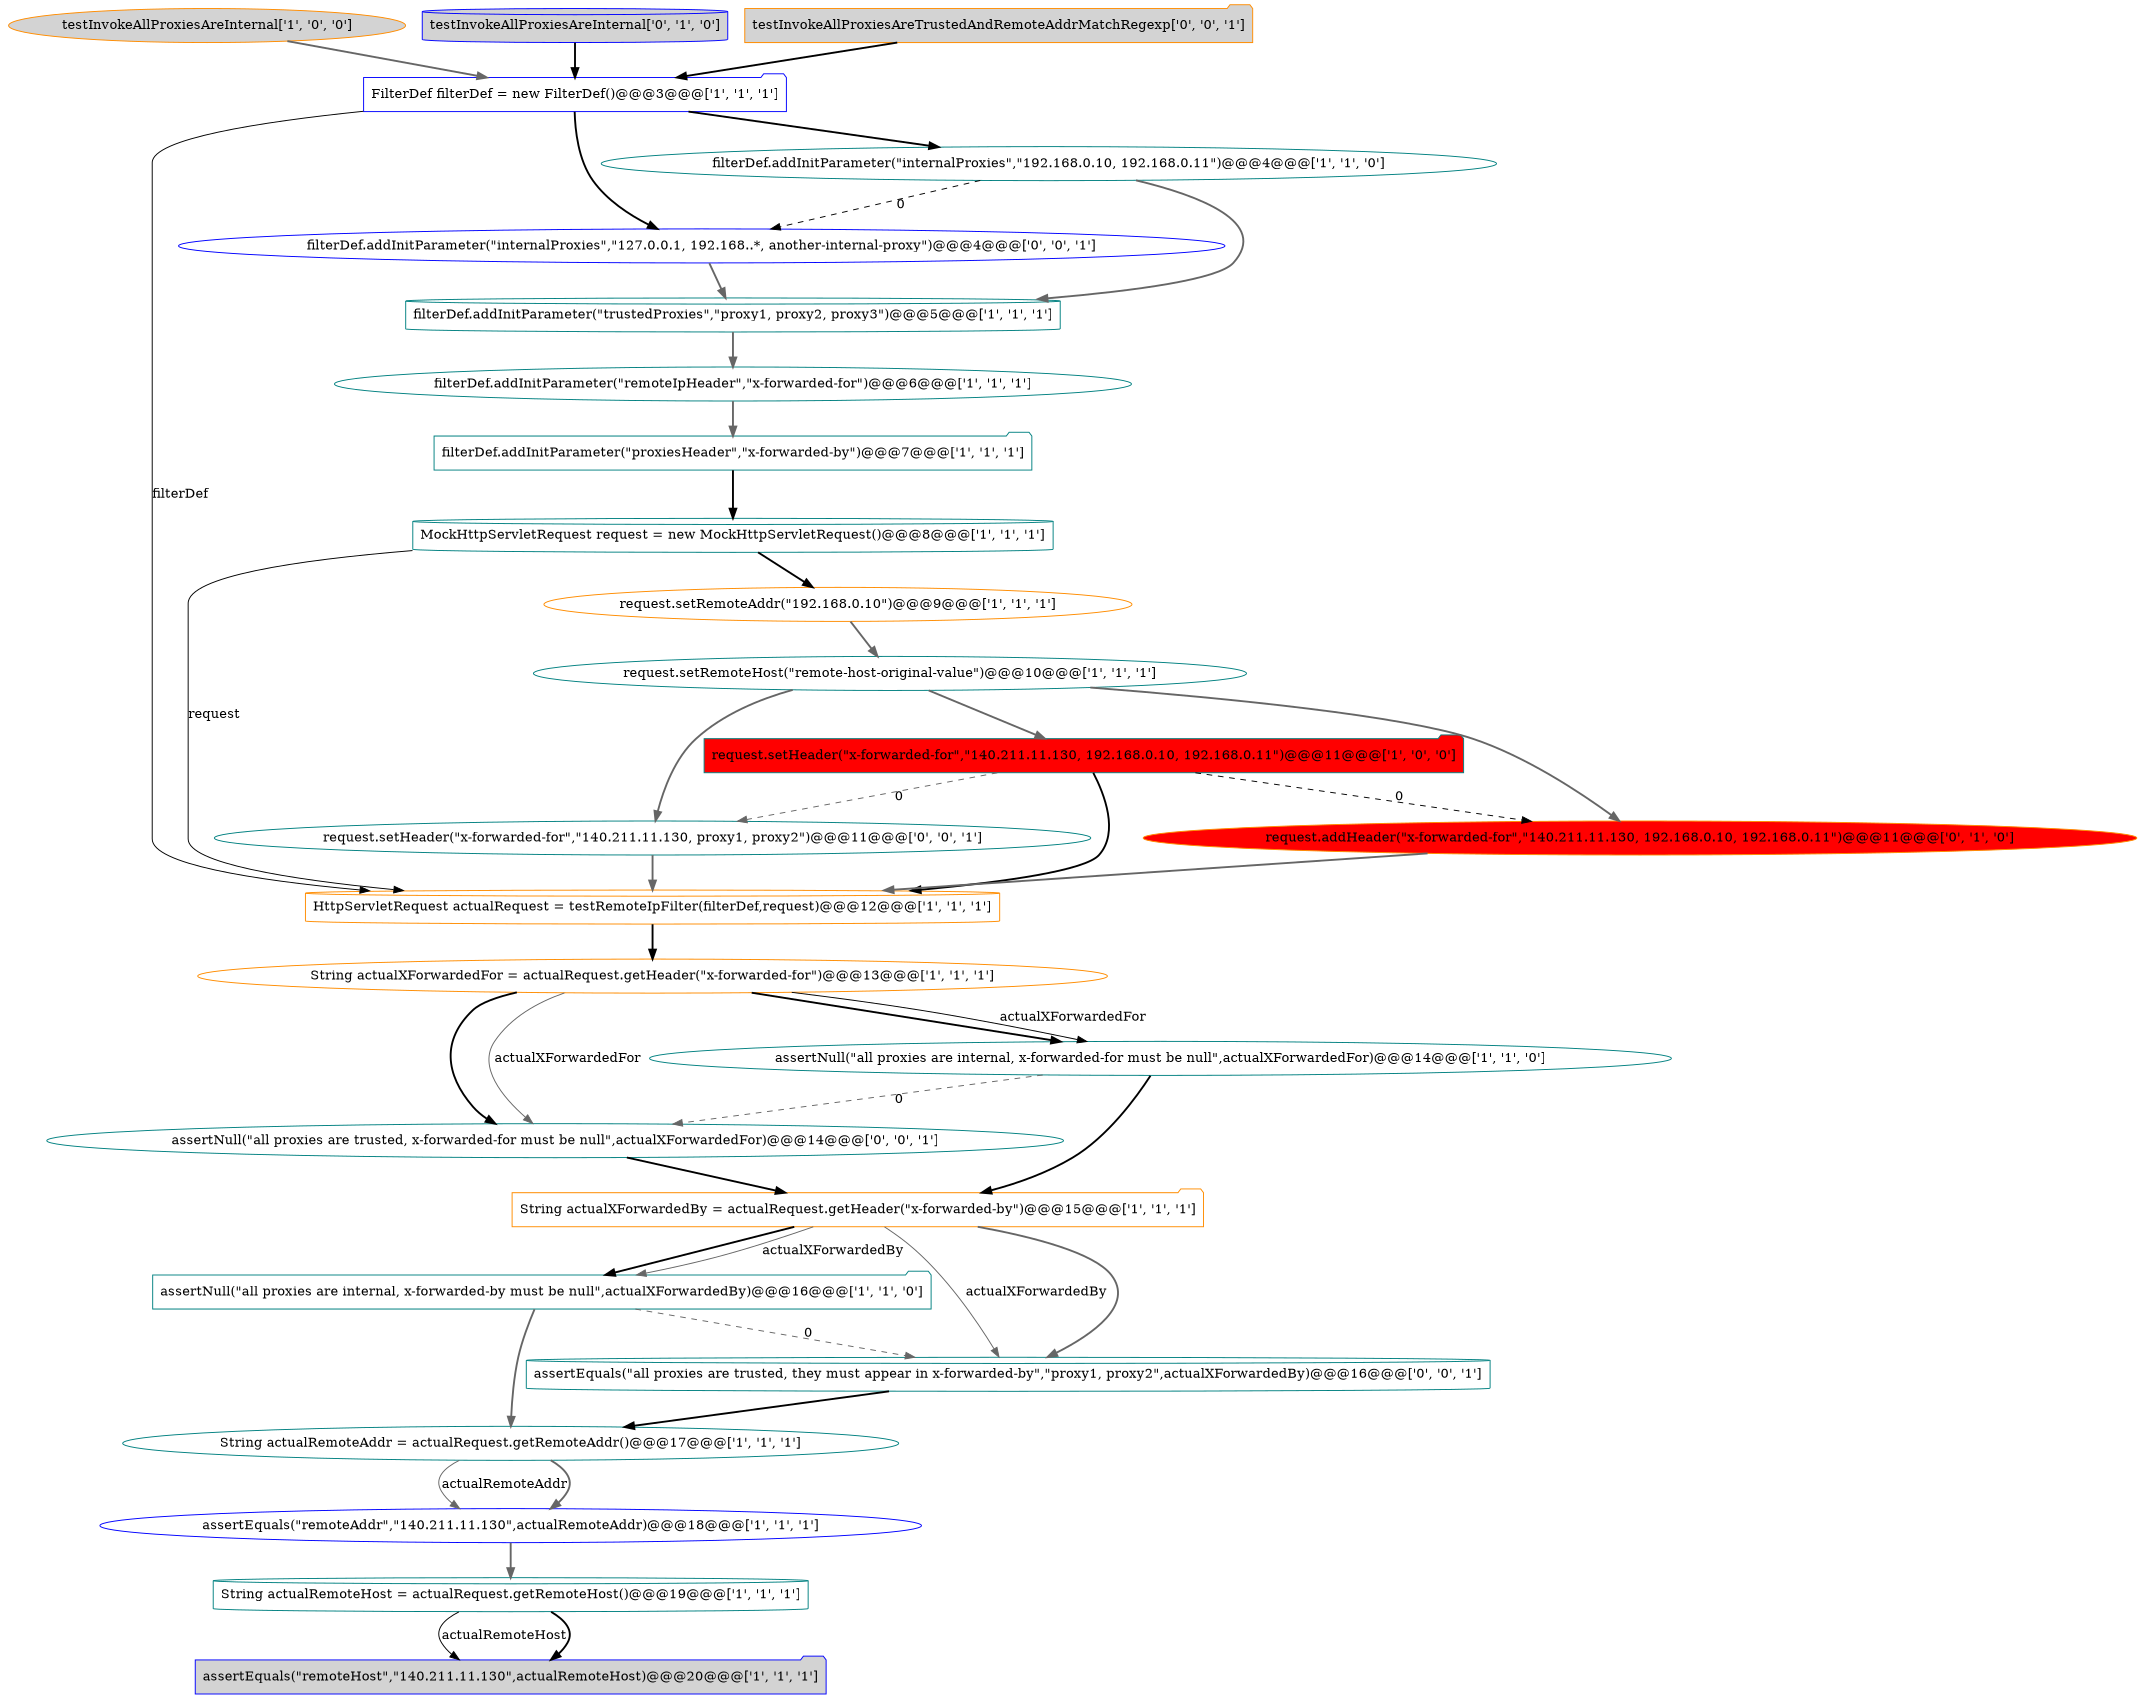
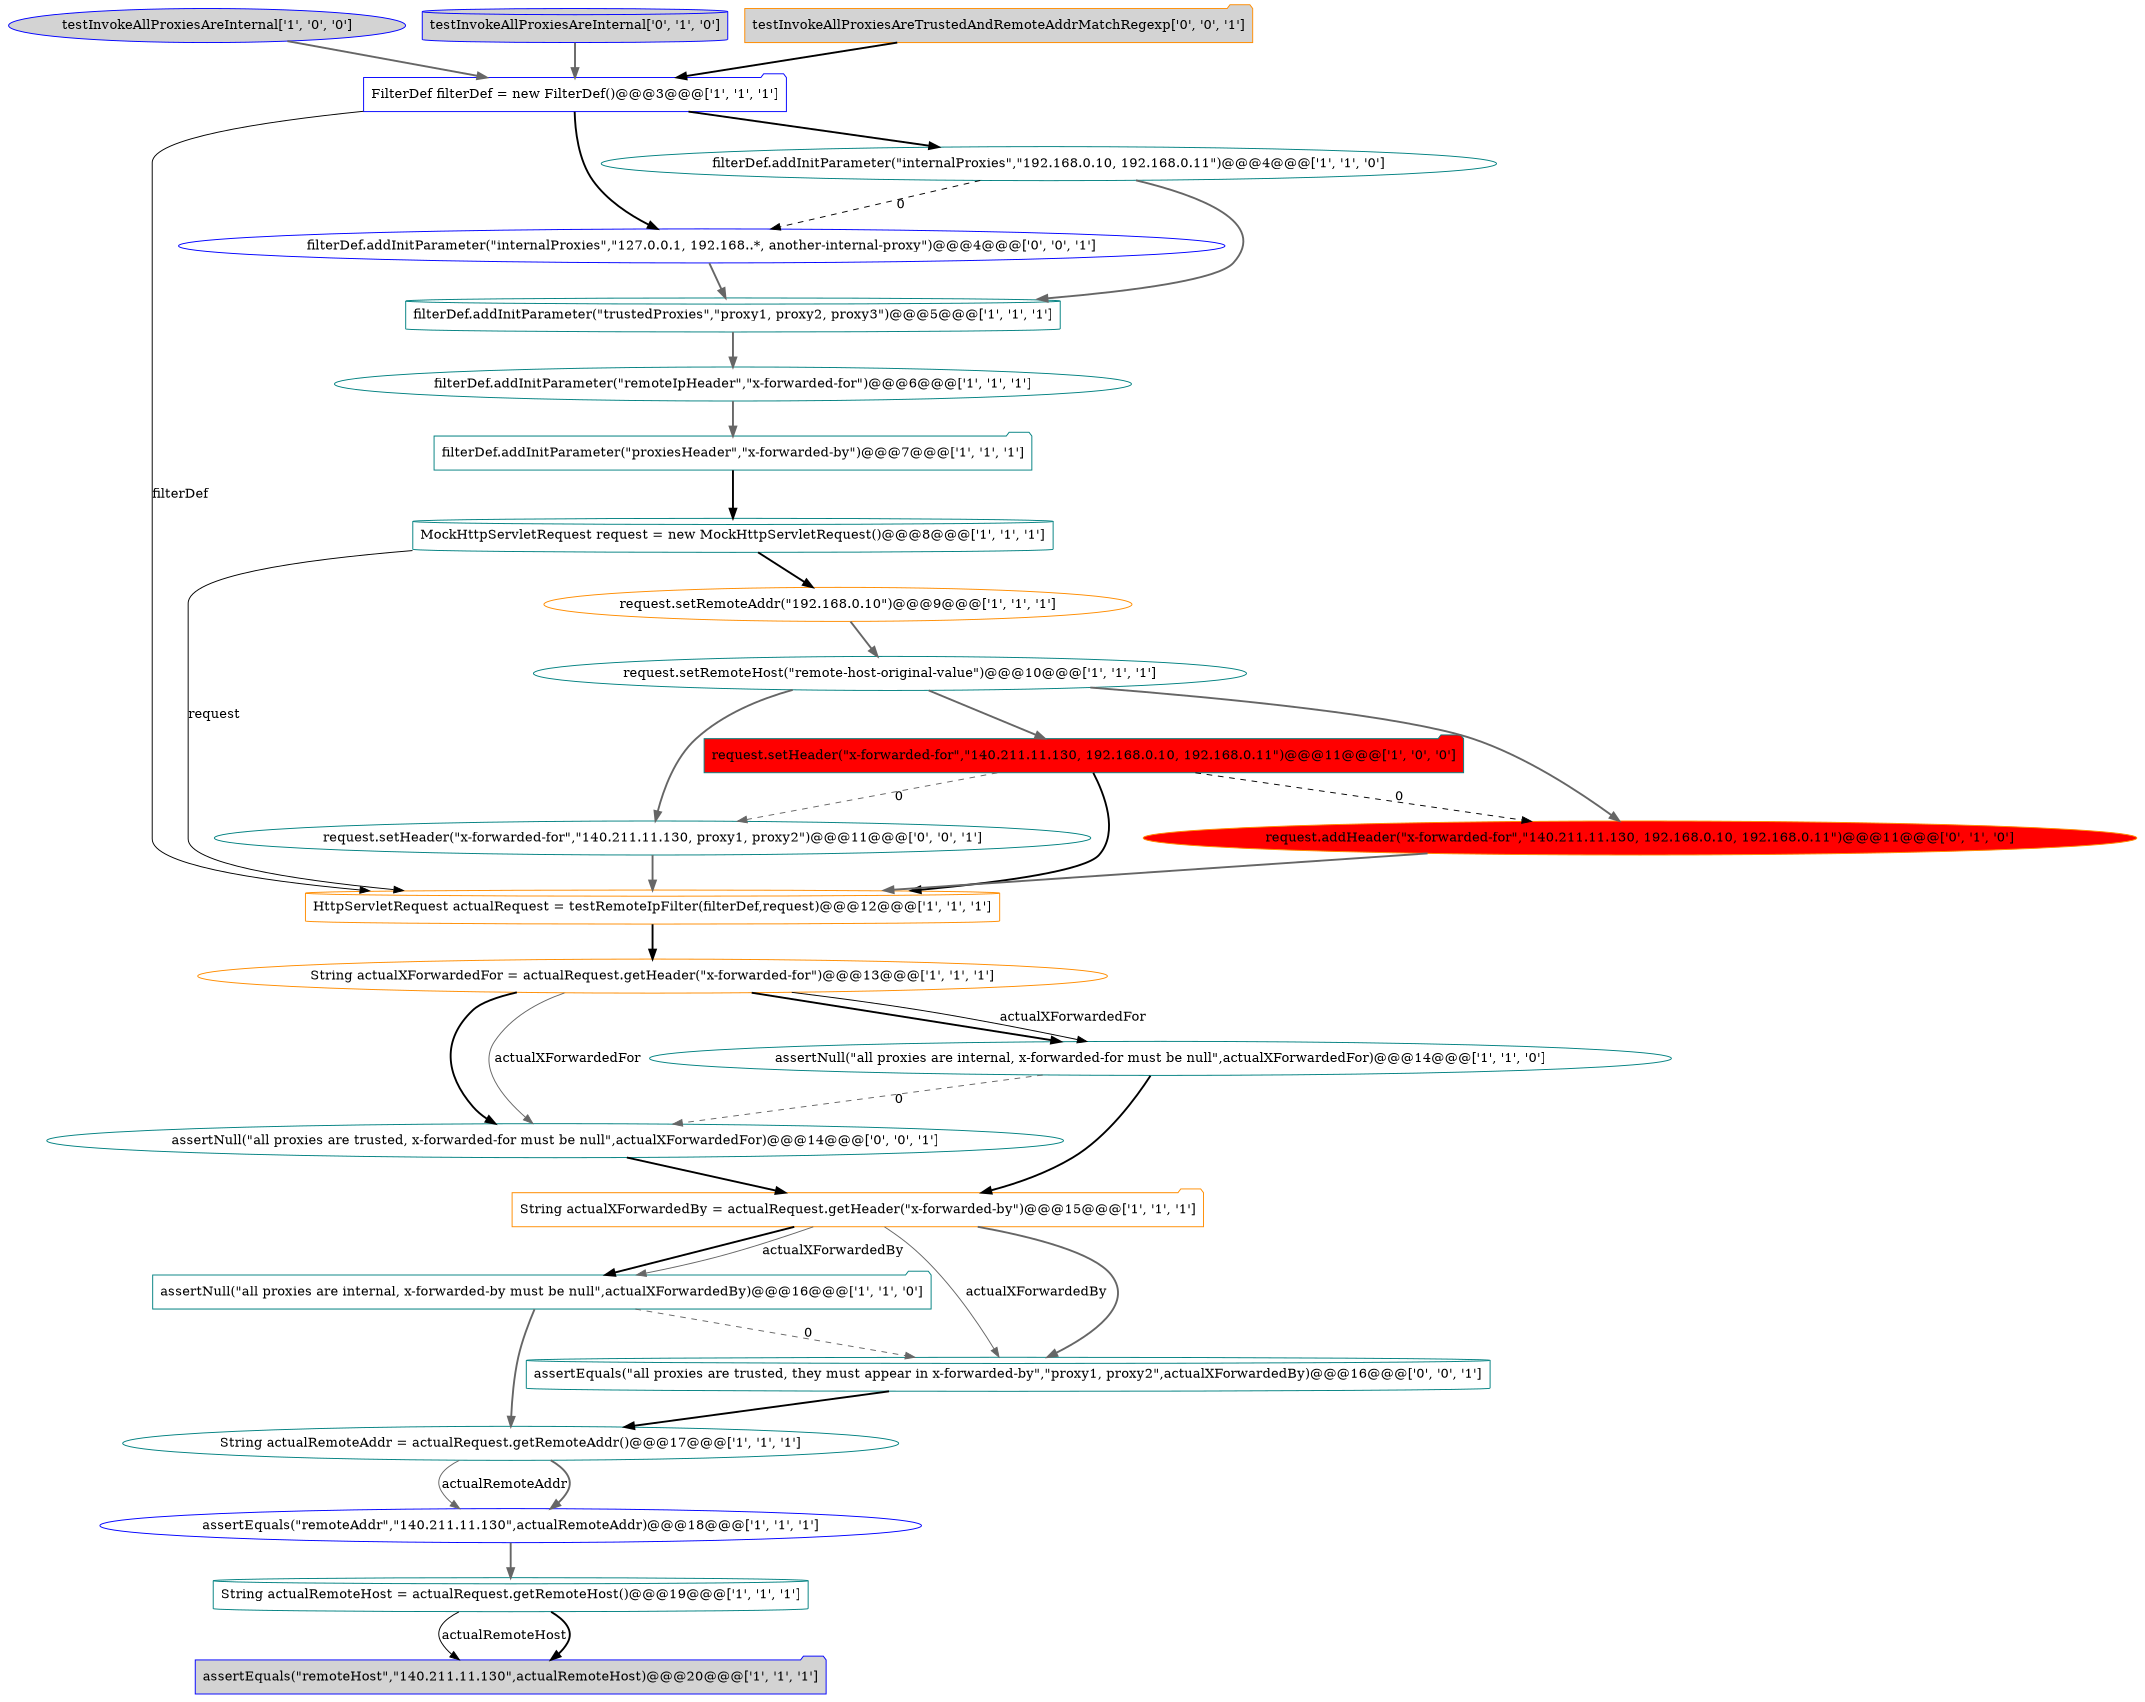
node "testInvokeAllProxiesAreInternal['1', '0', '0']": color darkorange -> blue
edge "testInvokeAllProxiesAreInternal['0', '1', '0']" -> "FilterDef filterDef = new FilterDef()@@@3@@@['1', '1', '1']": color black -> gray40
